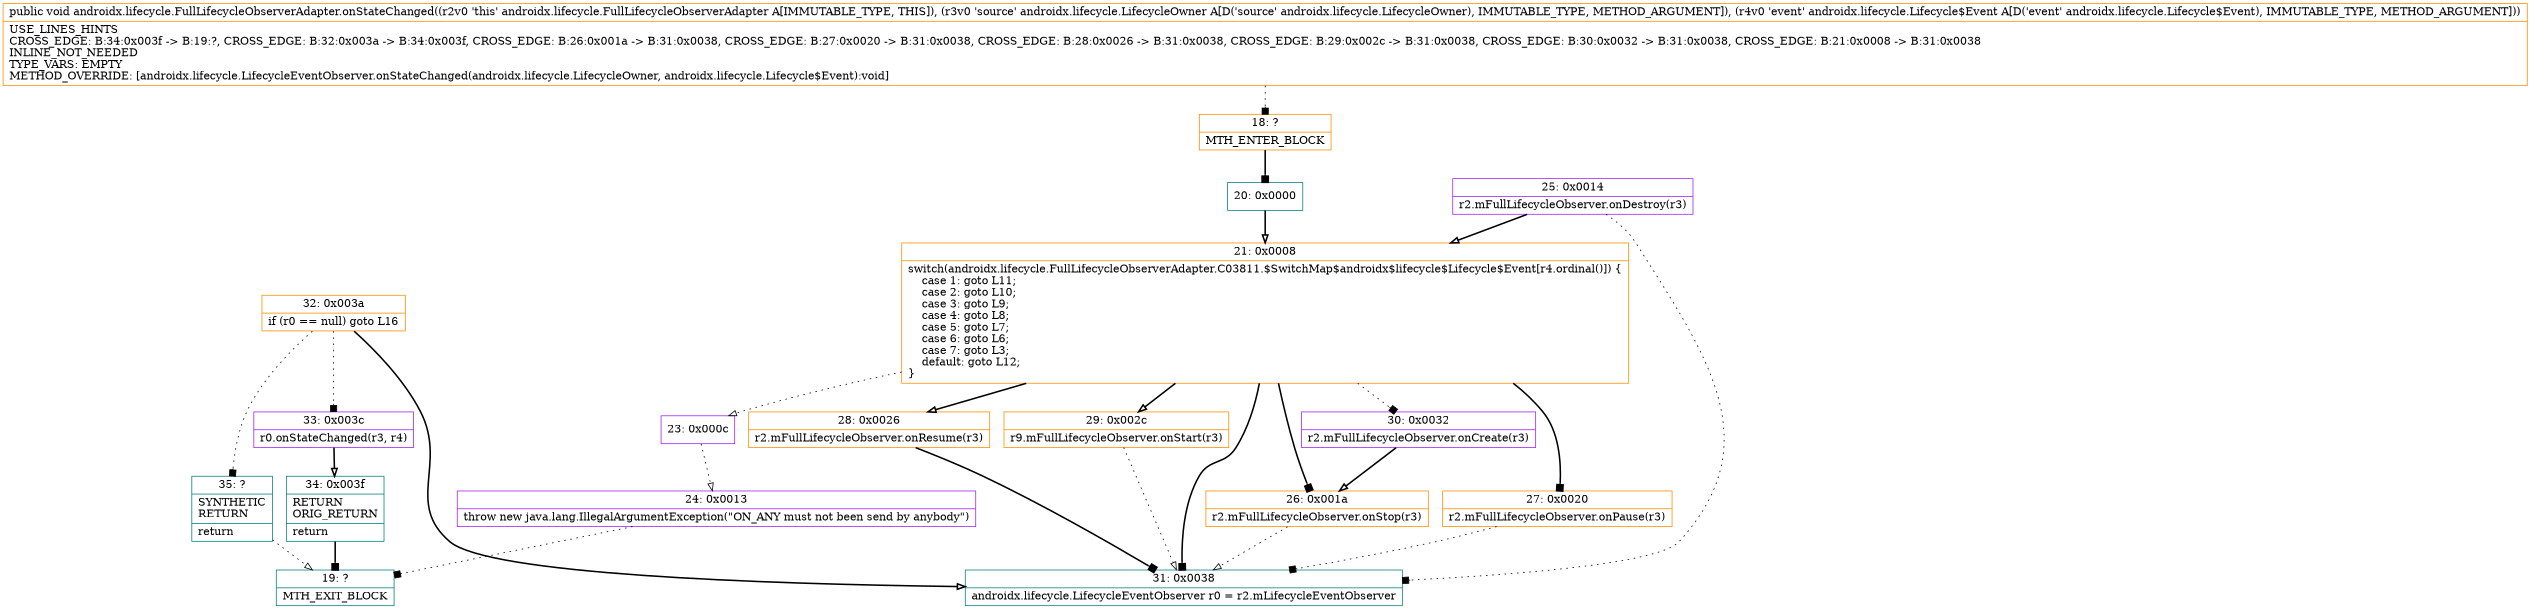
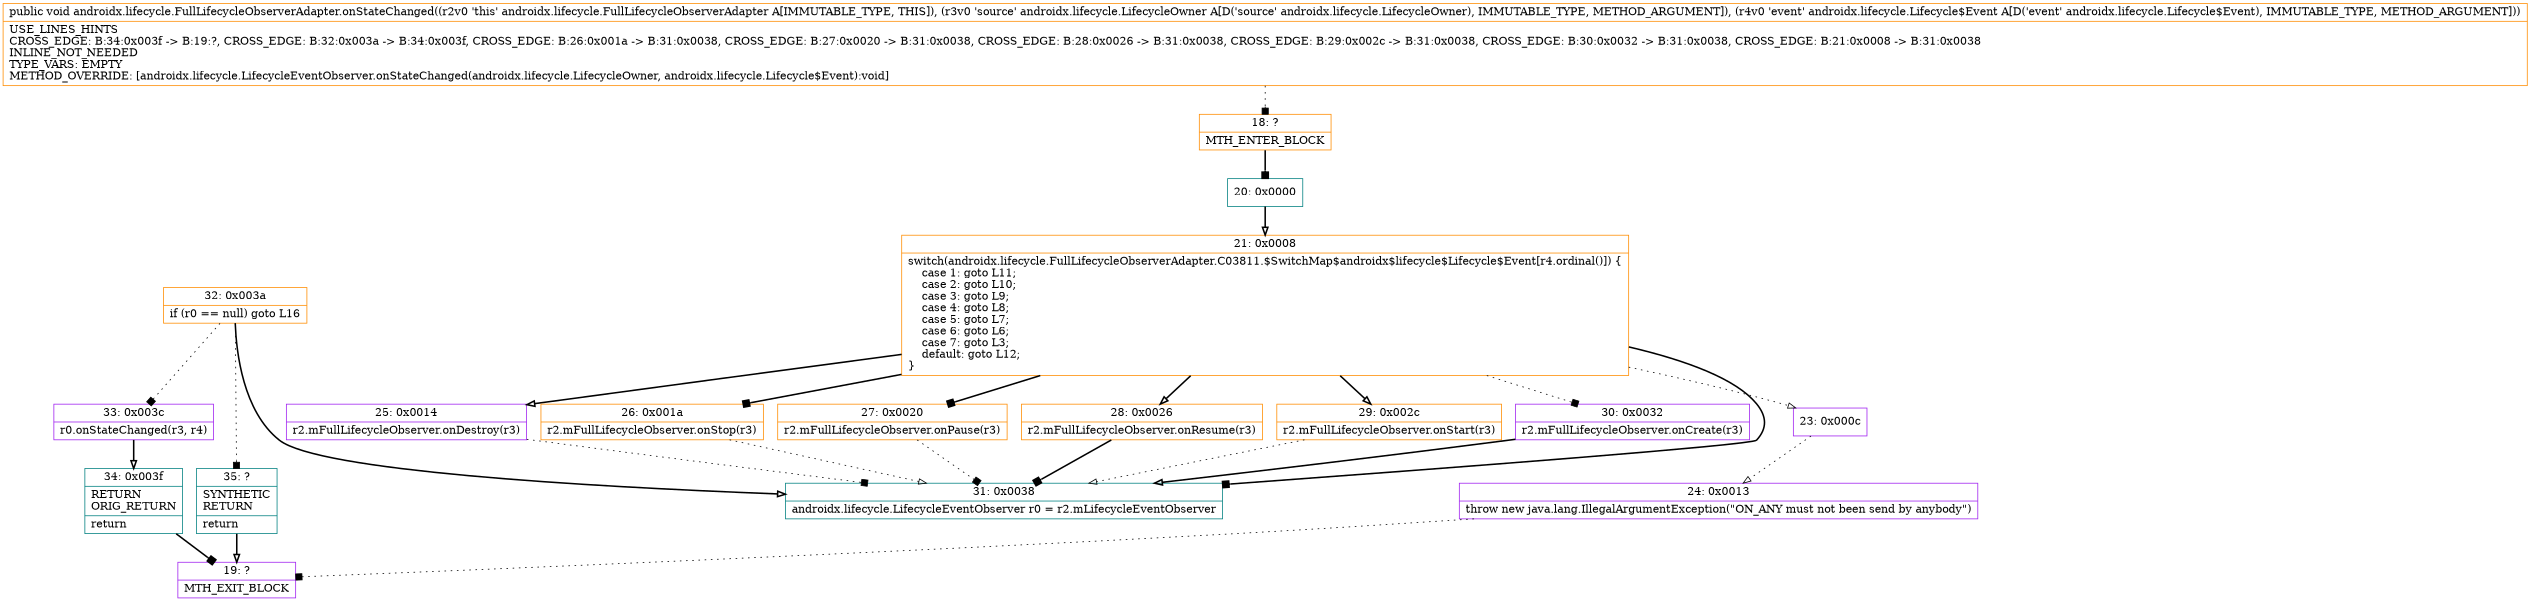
edge "25: 0x0014" -> "21: 0x0008": reversed
node "29: 0x002c": text "r9.mFullLifecycleObserver.onStart(r3)" -> "r2.mFullLifecycleObserver.onStart(r3)"
edge "30: 0x0032" -> "26: 0x001a": now "30: 0x0032" -> "31: 0x0038"
edge "35: ?" -> "19: ?": style dotted -> bold
node "19: ?": color teal -> purple
